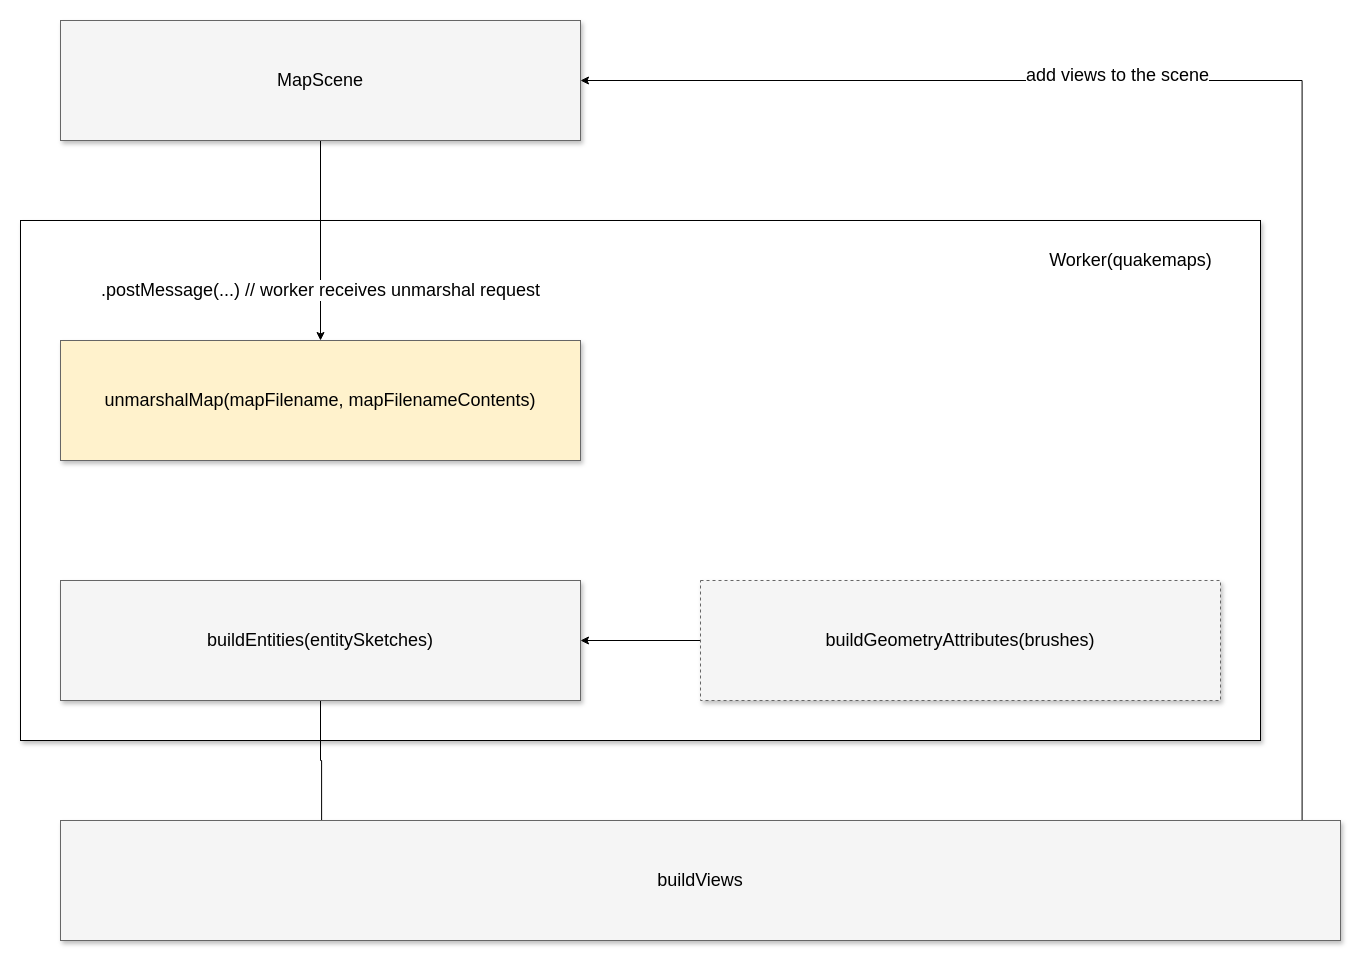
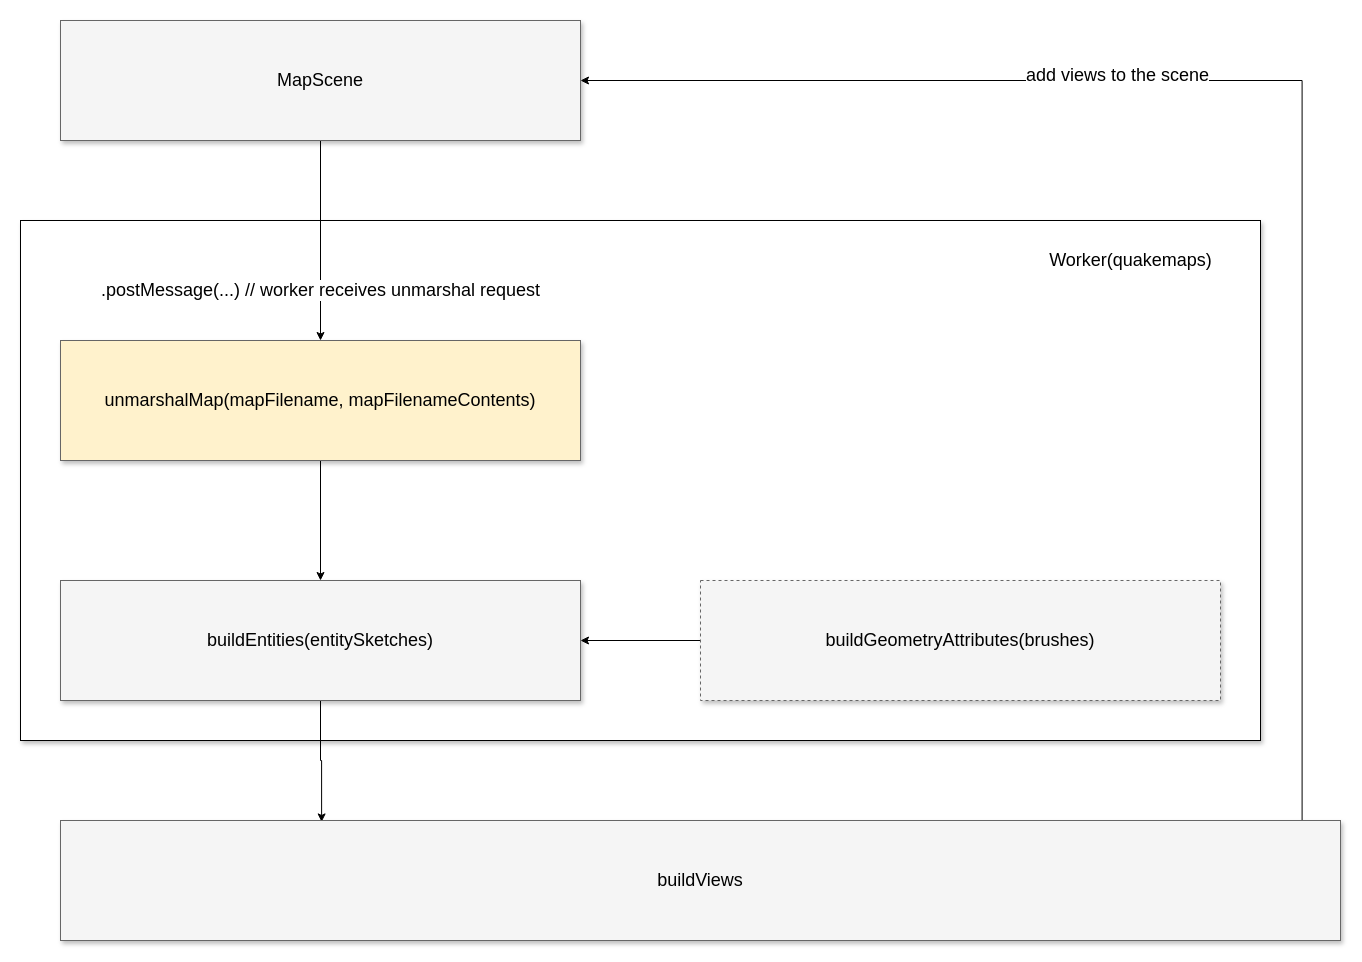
edge "unmarshalMap(mapFilename, mapFilenameContents)" -> "buildEntities(entitySketches)": added
edge "buildEntities(entitySketches)" -- "buildViews": arrowhead none -> classic
